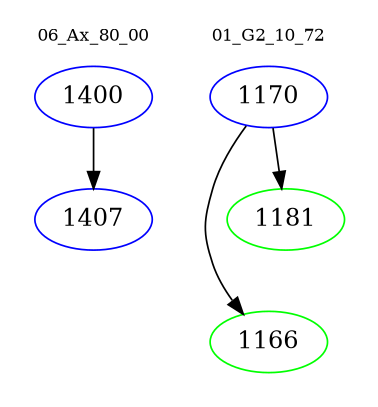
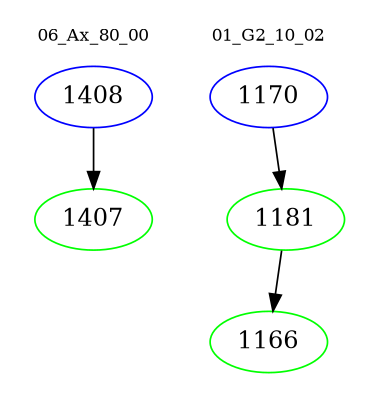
cluster "01_G2_10_72": label "01_G2_10_72" -> "01_G2_10_02"
node "1400": label "1400" -> "1408"
edge "1170" -> "1166": now "1181" -> "1166"
node "1407": color blue -> green
